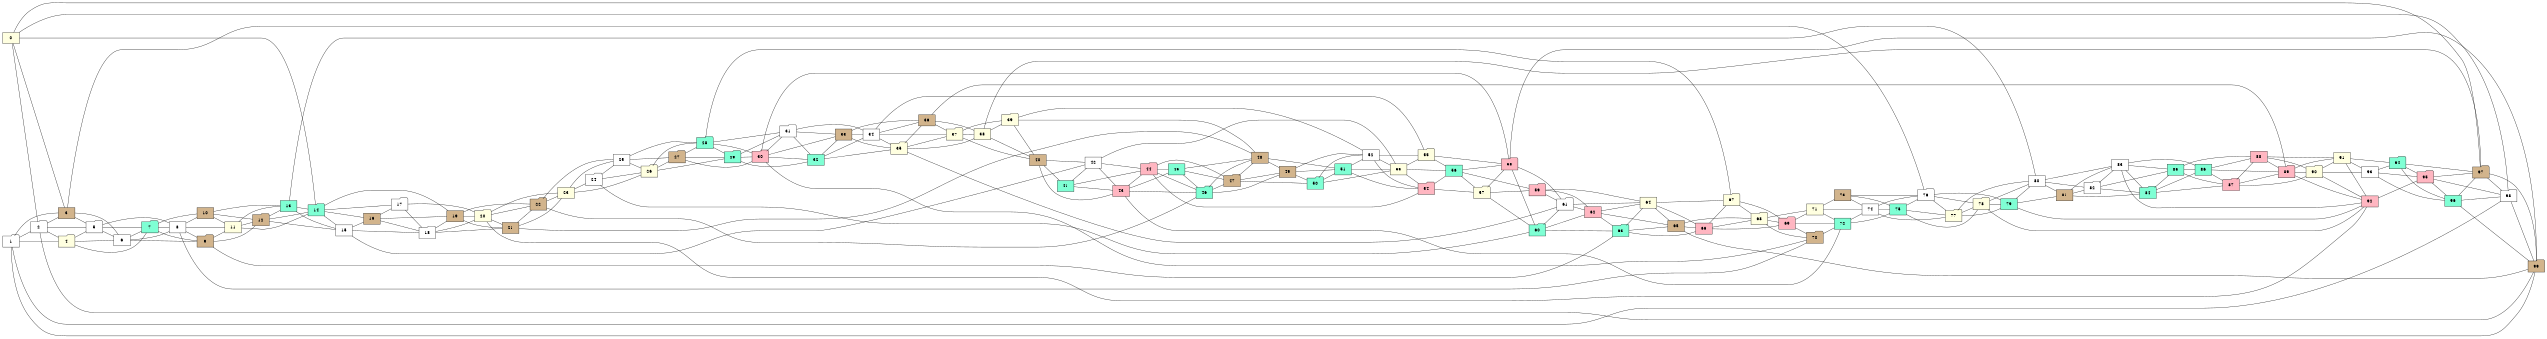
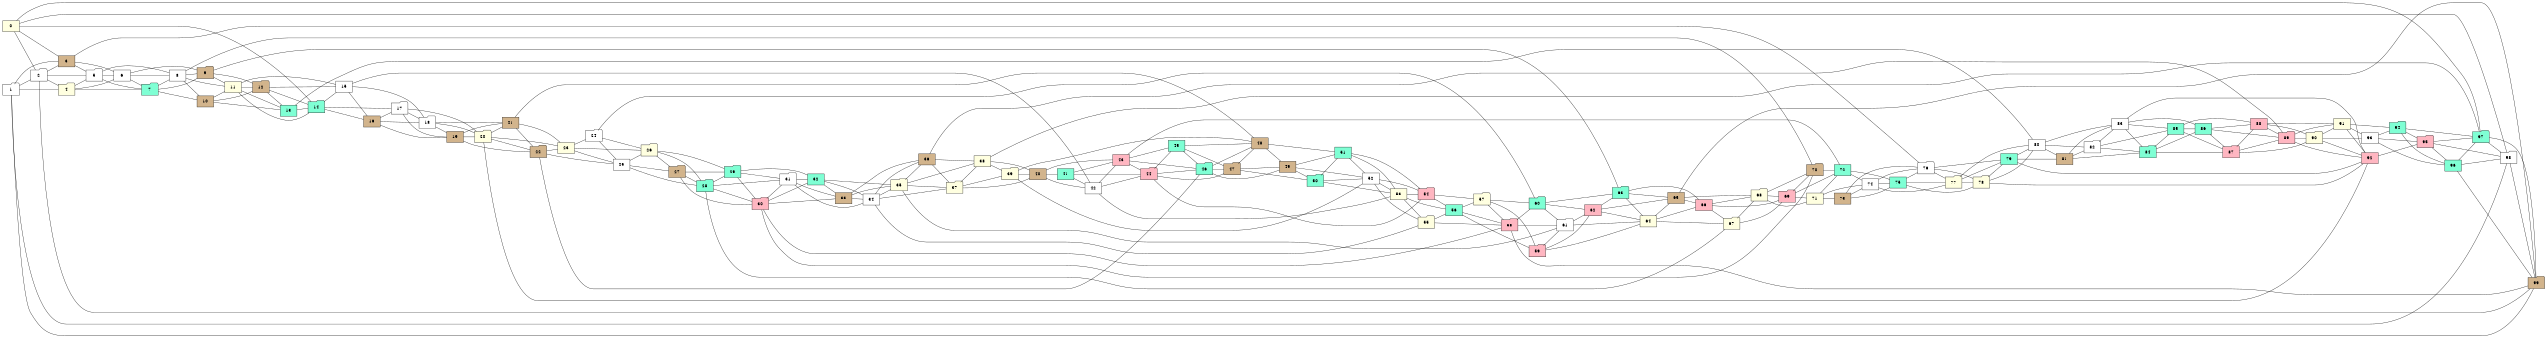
node "97": fillcolor tan -> aquamarine
edge "14" -- "19": now "17" -- "19"
edge "13" -- "15": now "11" -- "15"
